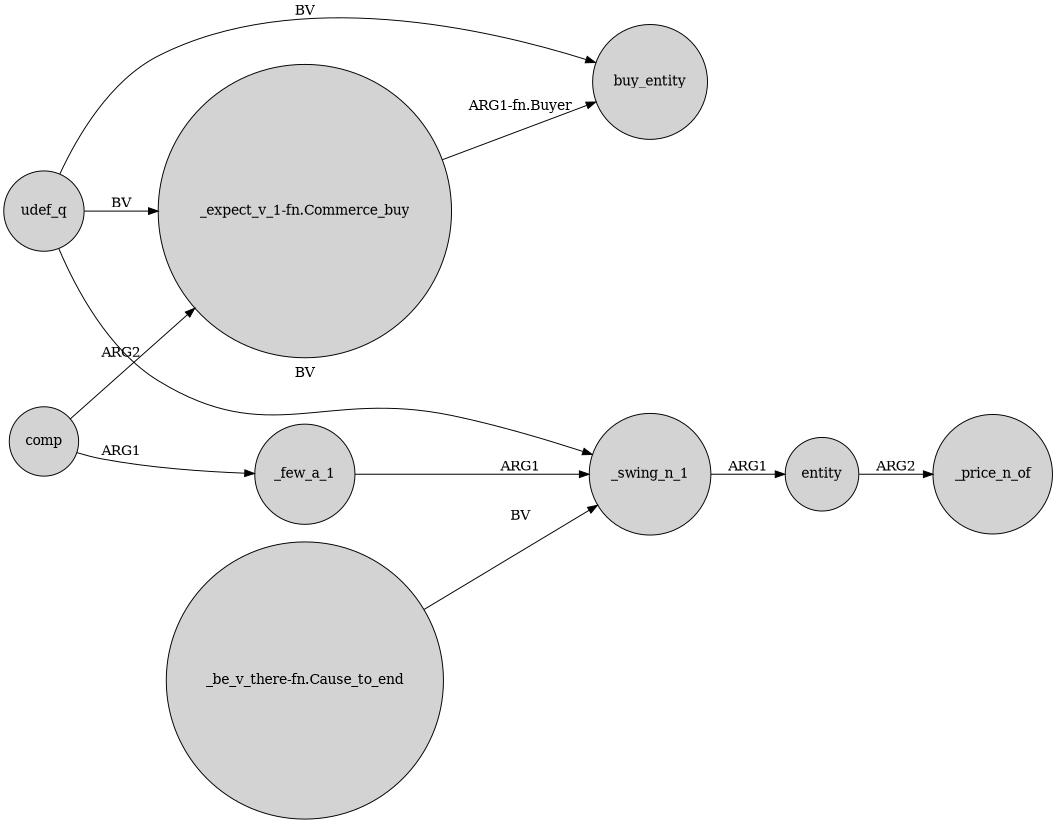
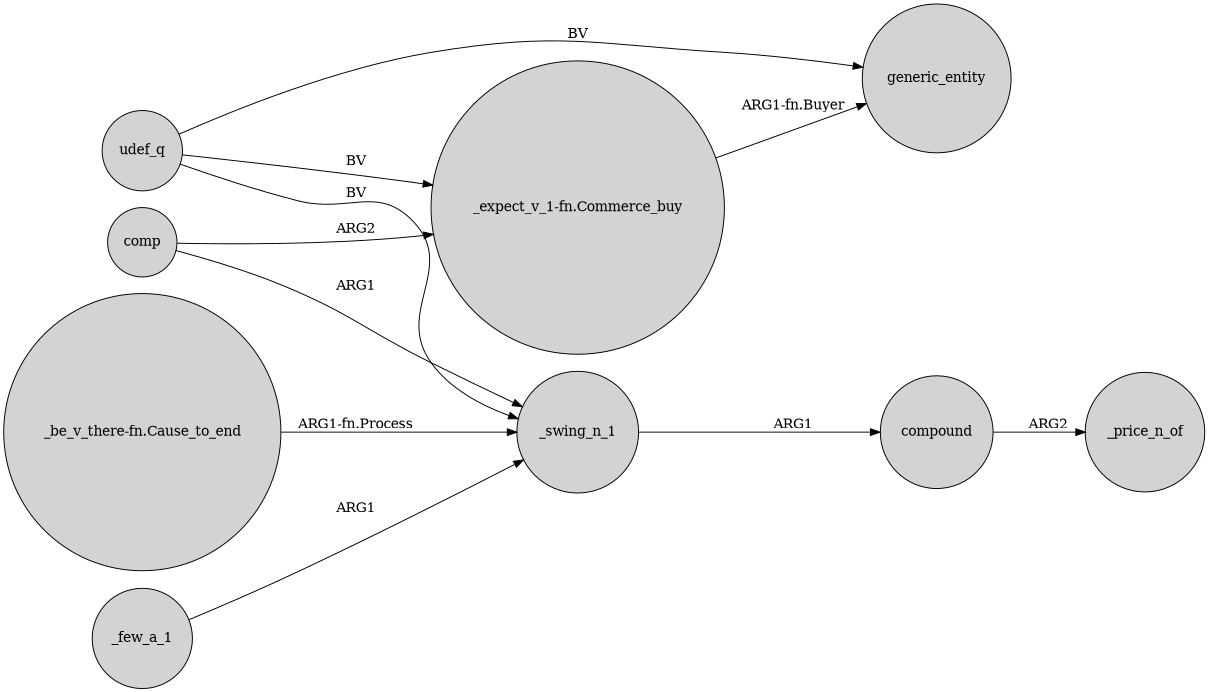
node "buy_entity": label "buy_entity" -> "generic_entity"
edge "comp" -> "_few_a_1": now "comp" -> "_swing_n_1"
node "entity": label "entity" -> "compound"
edge "_be_v_there-fn.Cause_to_end" -> "_swing_n_1": label "BV" -> "ARG1-fn.Process"
